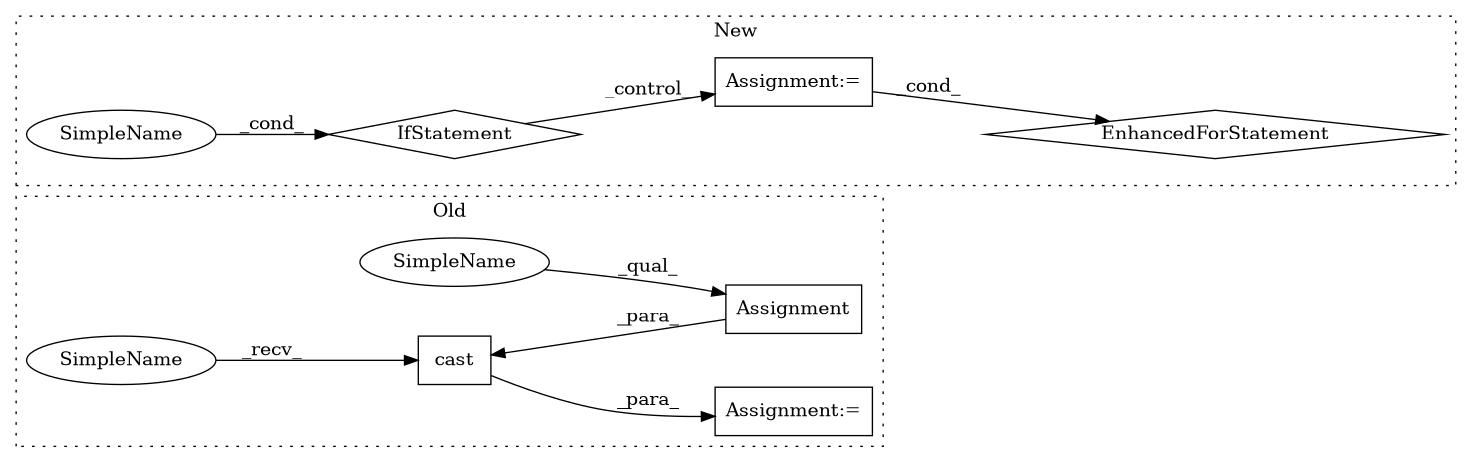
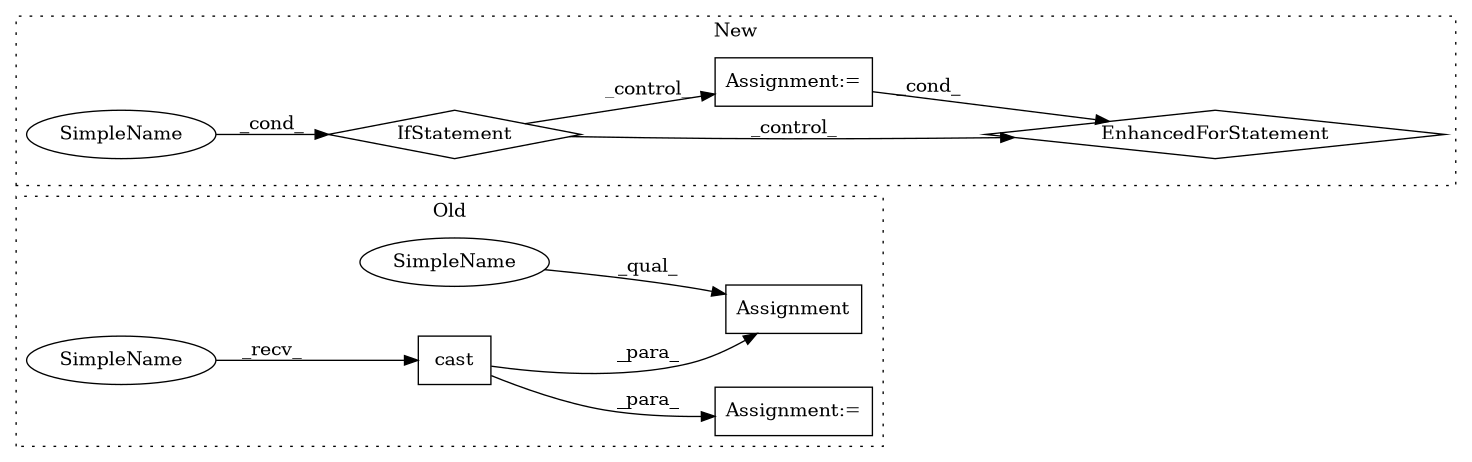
edge "IfStatement" -> "EnhancedForStatement": added, label "_control_"
edge "Assignment" -> "cast": reversed
